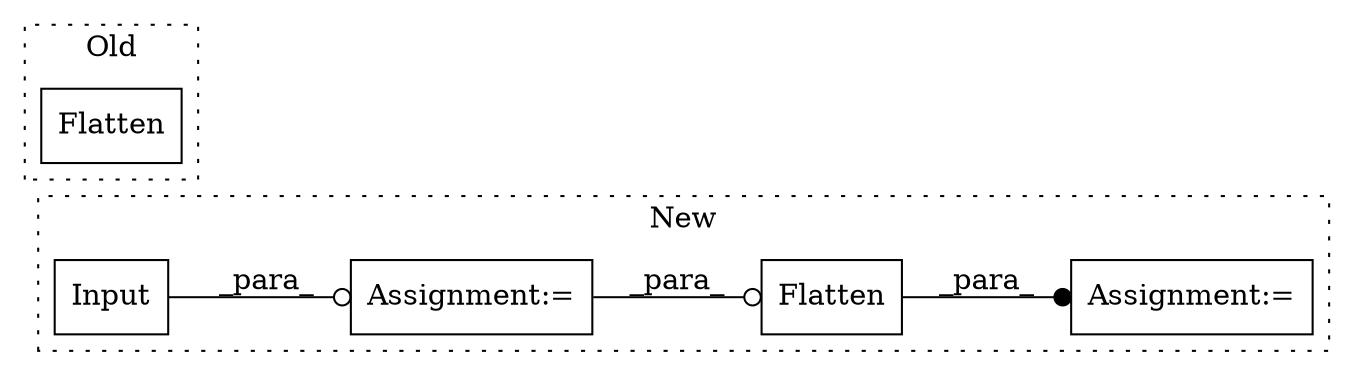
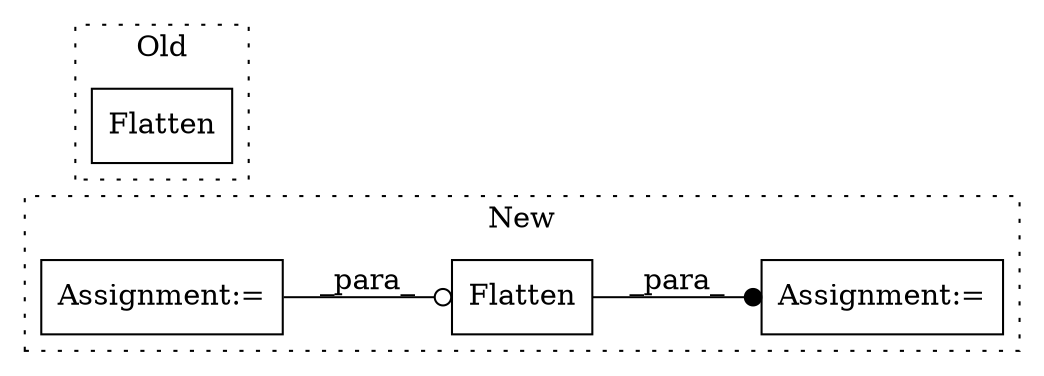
node "Input": removed
